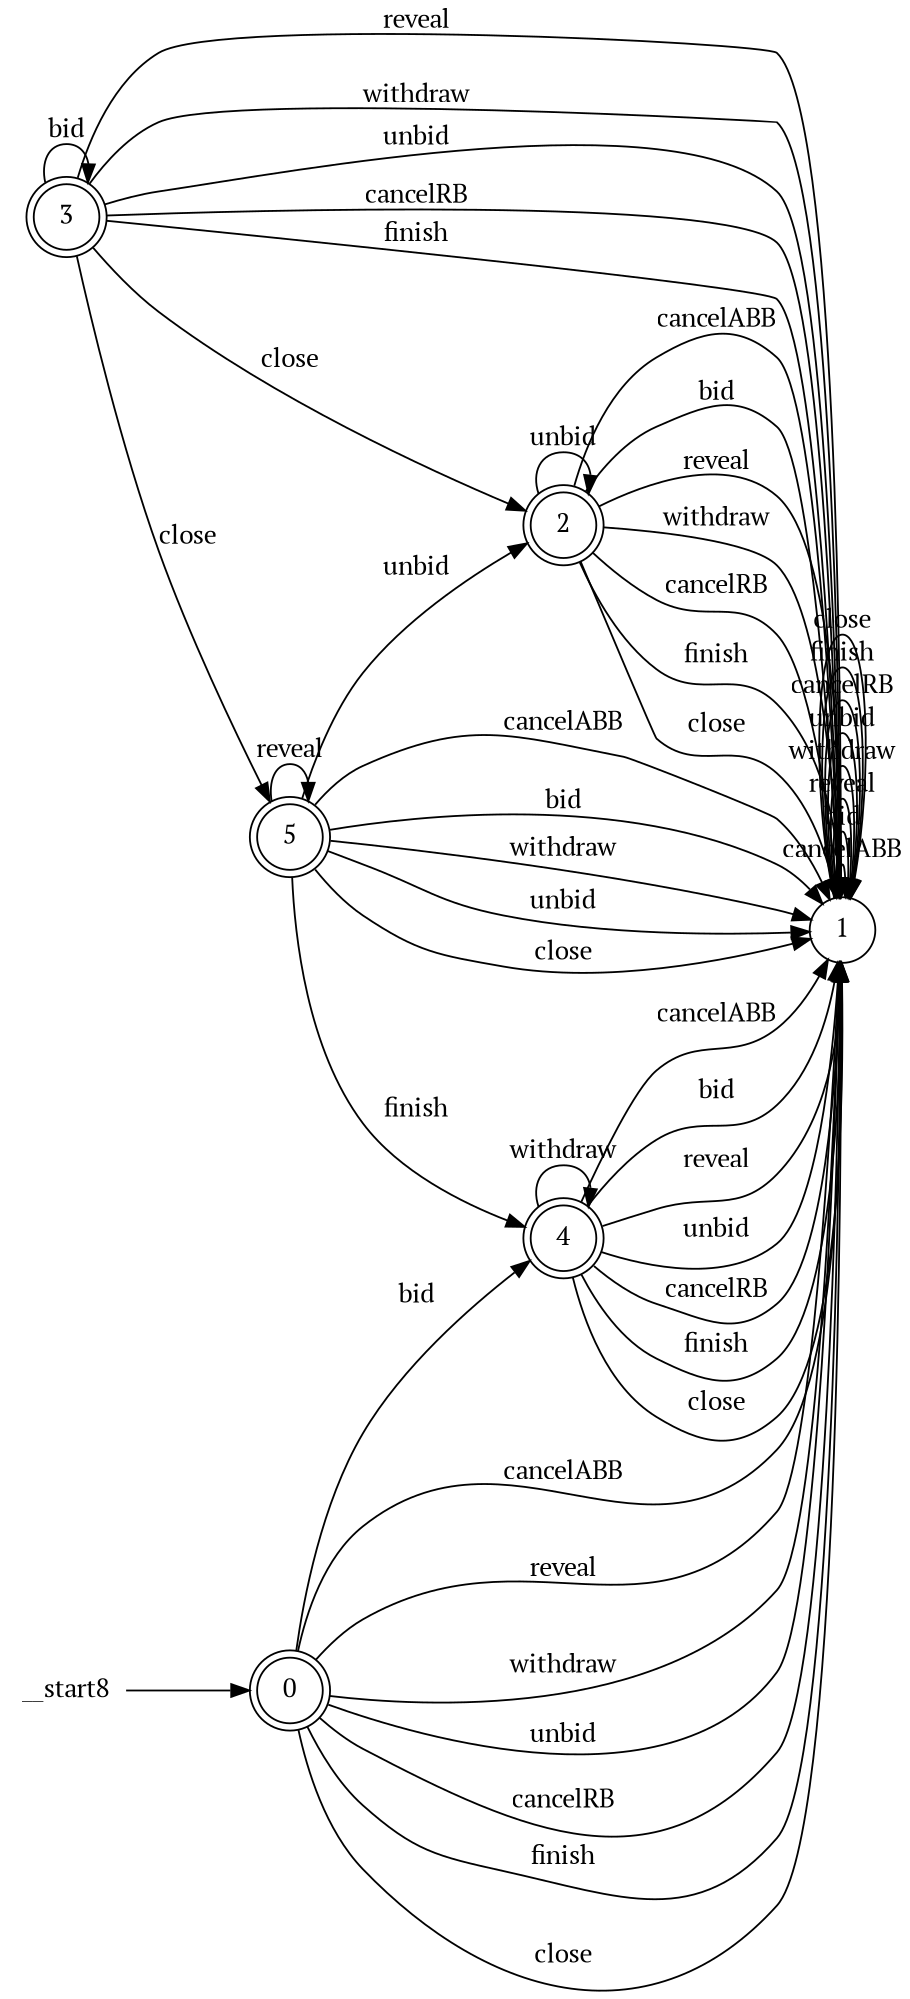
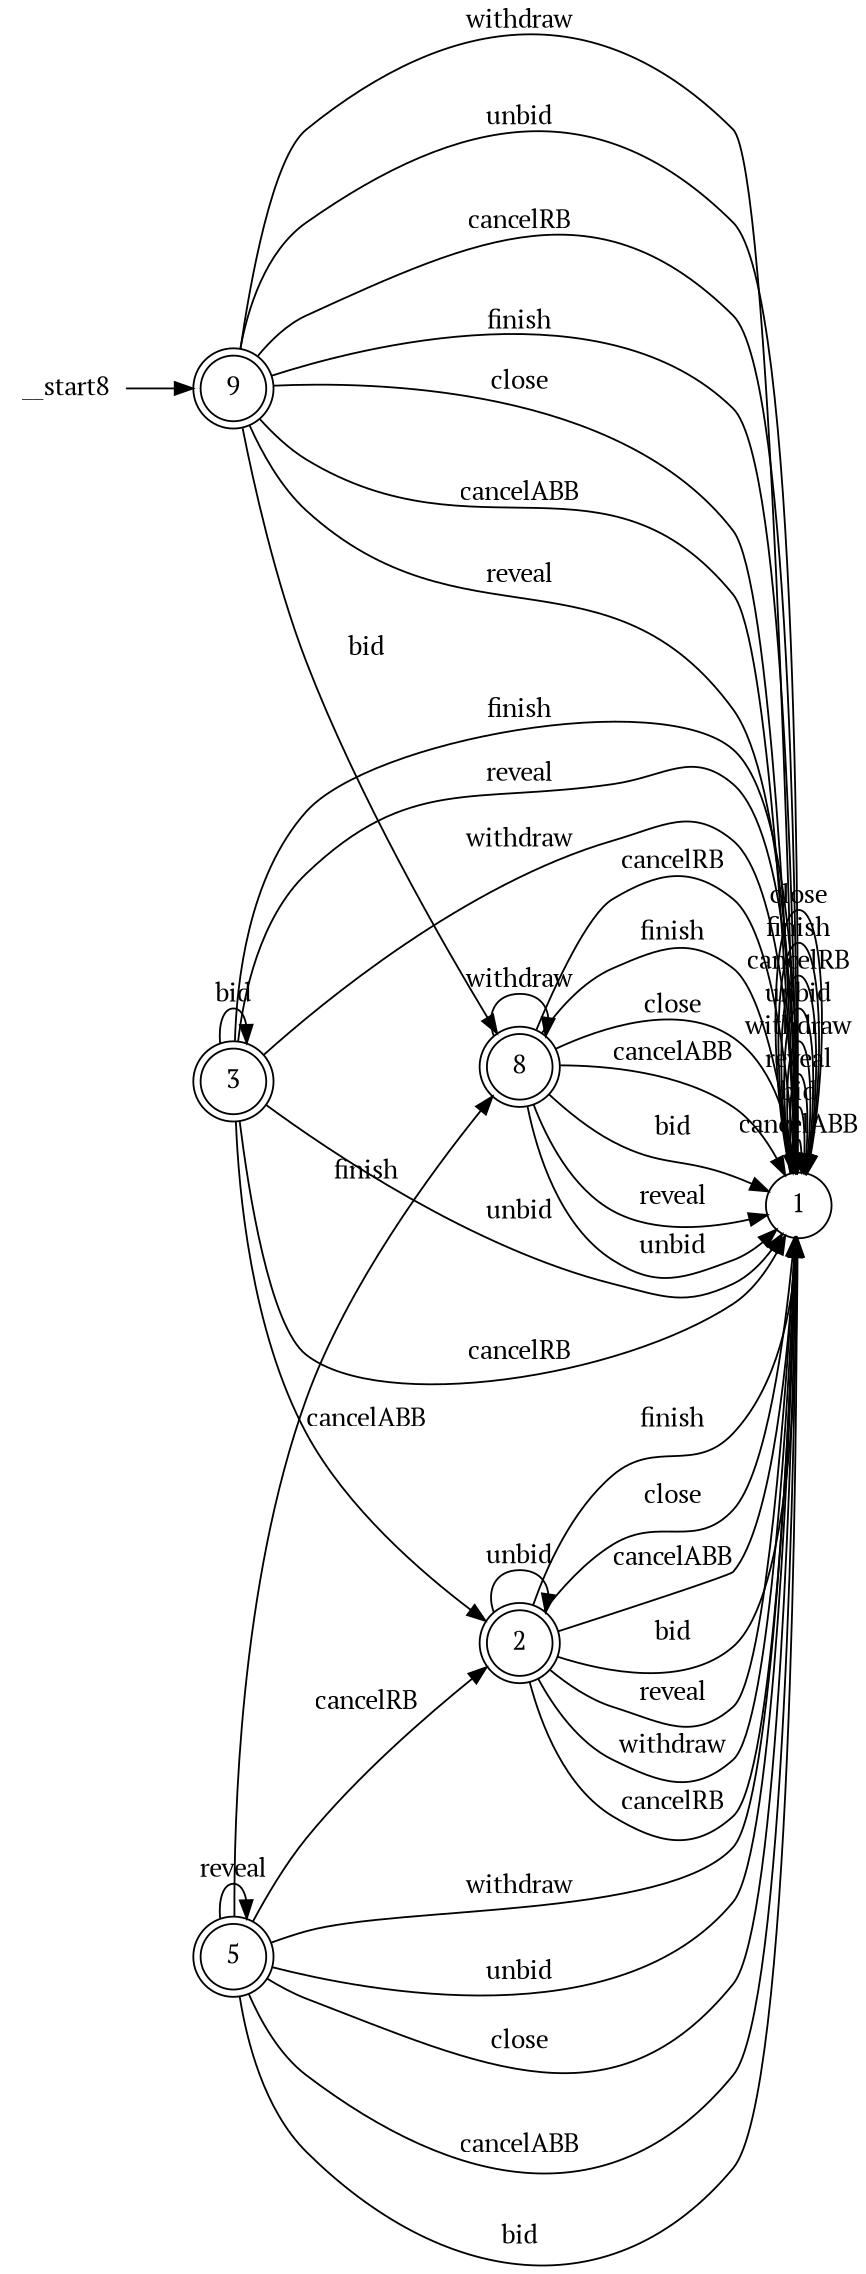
edge "3" -> "2": label "close" -> "cancelABB"
edge "3" -> "5": removed, label "close"
edge "5" -> "2": label "unbid" -> "cancelRB"
node "4": label "4" -> "8"
node "0": label "0" -> "9"
